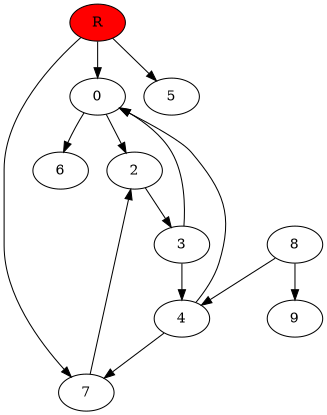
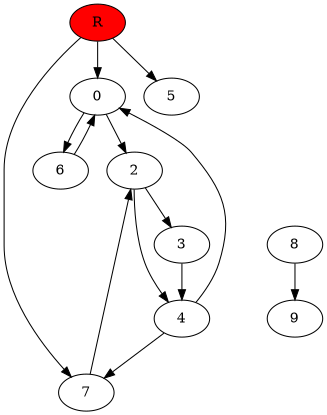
edge "3" -> "0": now "6" -> "0"
edge "8" -> "4": now "2" -> "4"
